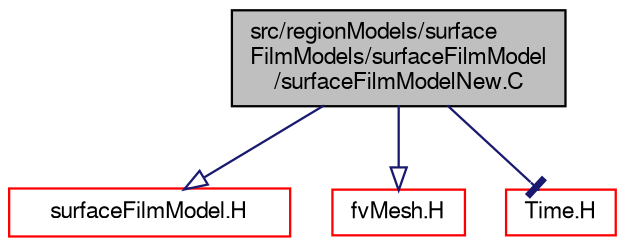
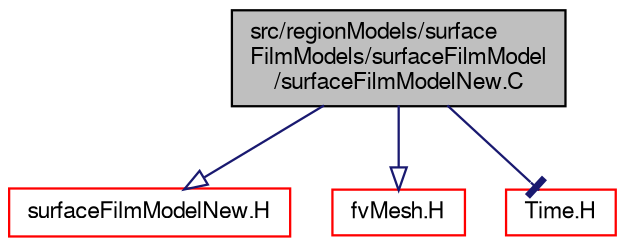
node "surfaceFilmModel.H": label "surfaceFilmModel.H" -> "surfaceFilmModelNew.H"
